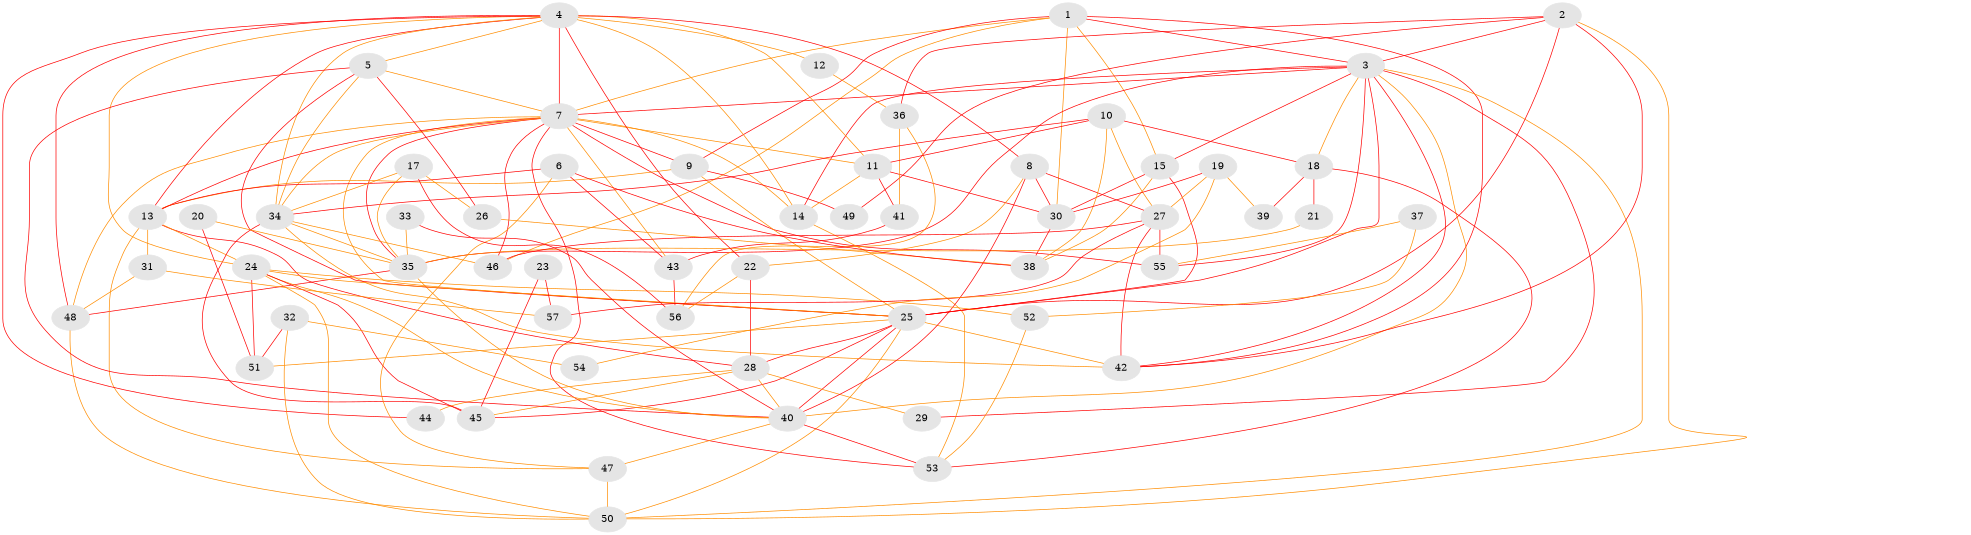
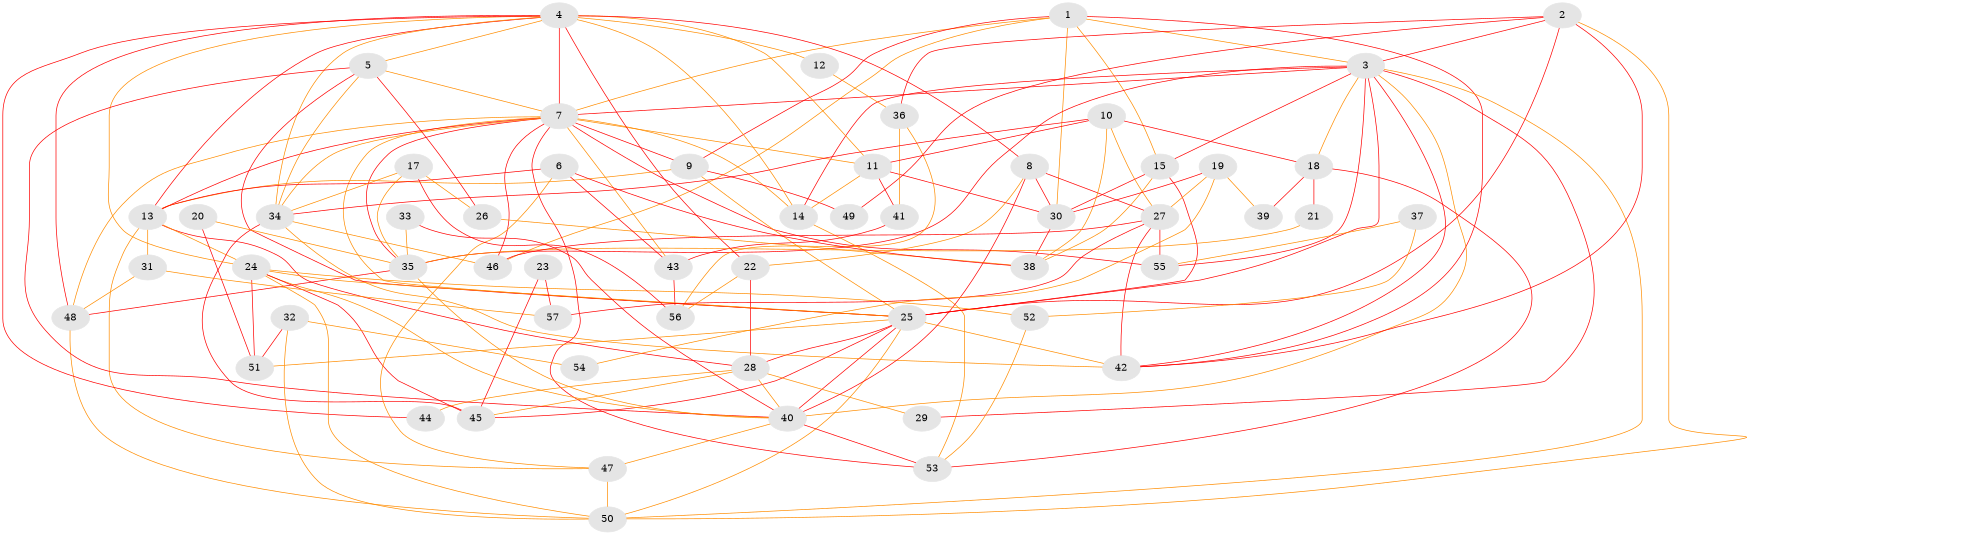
edge "1" -- "3": color red -> darkorange
edge "34" -- "35": removed
